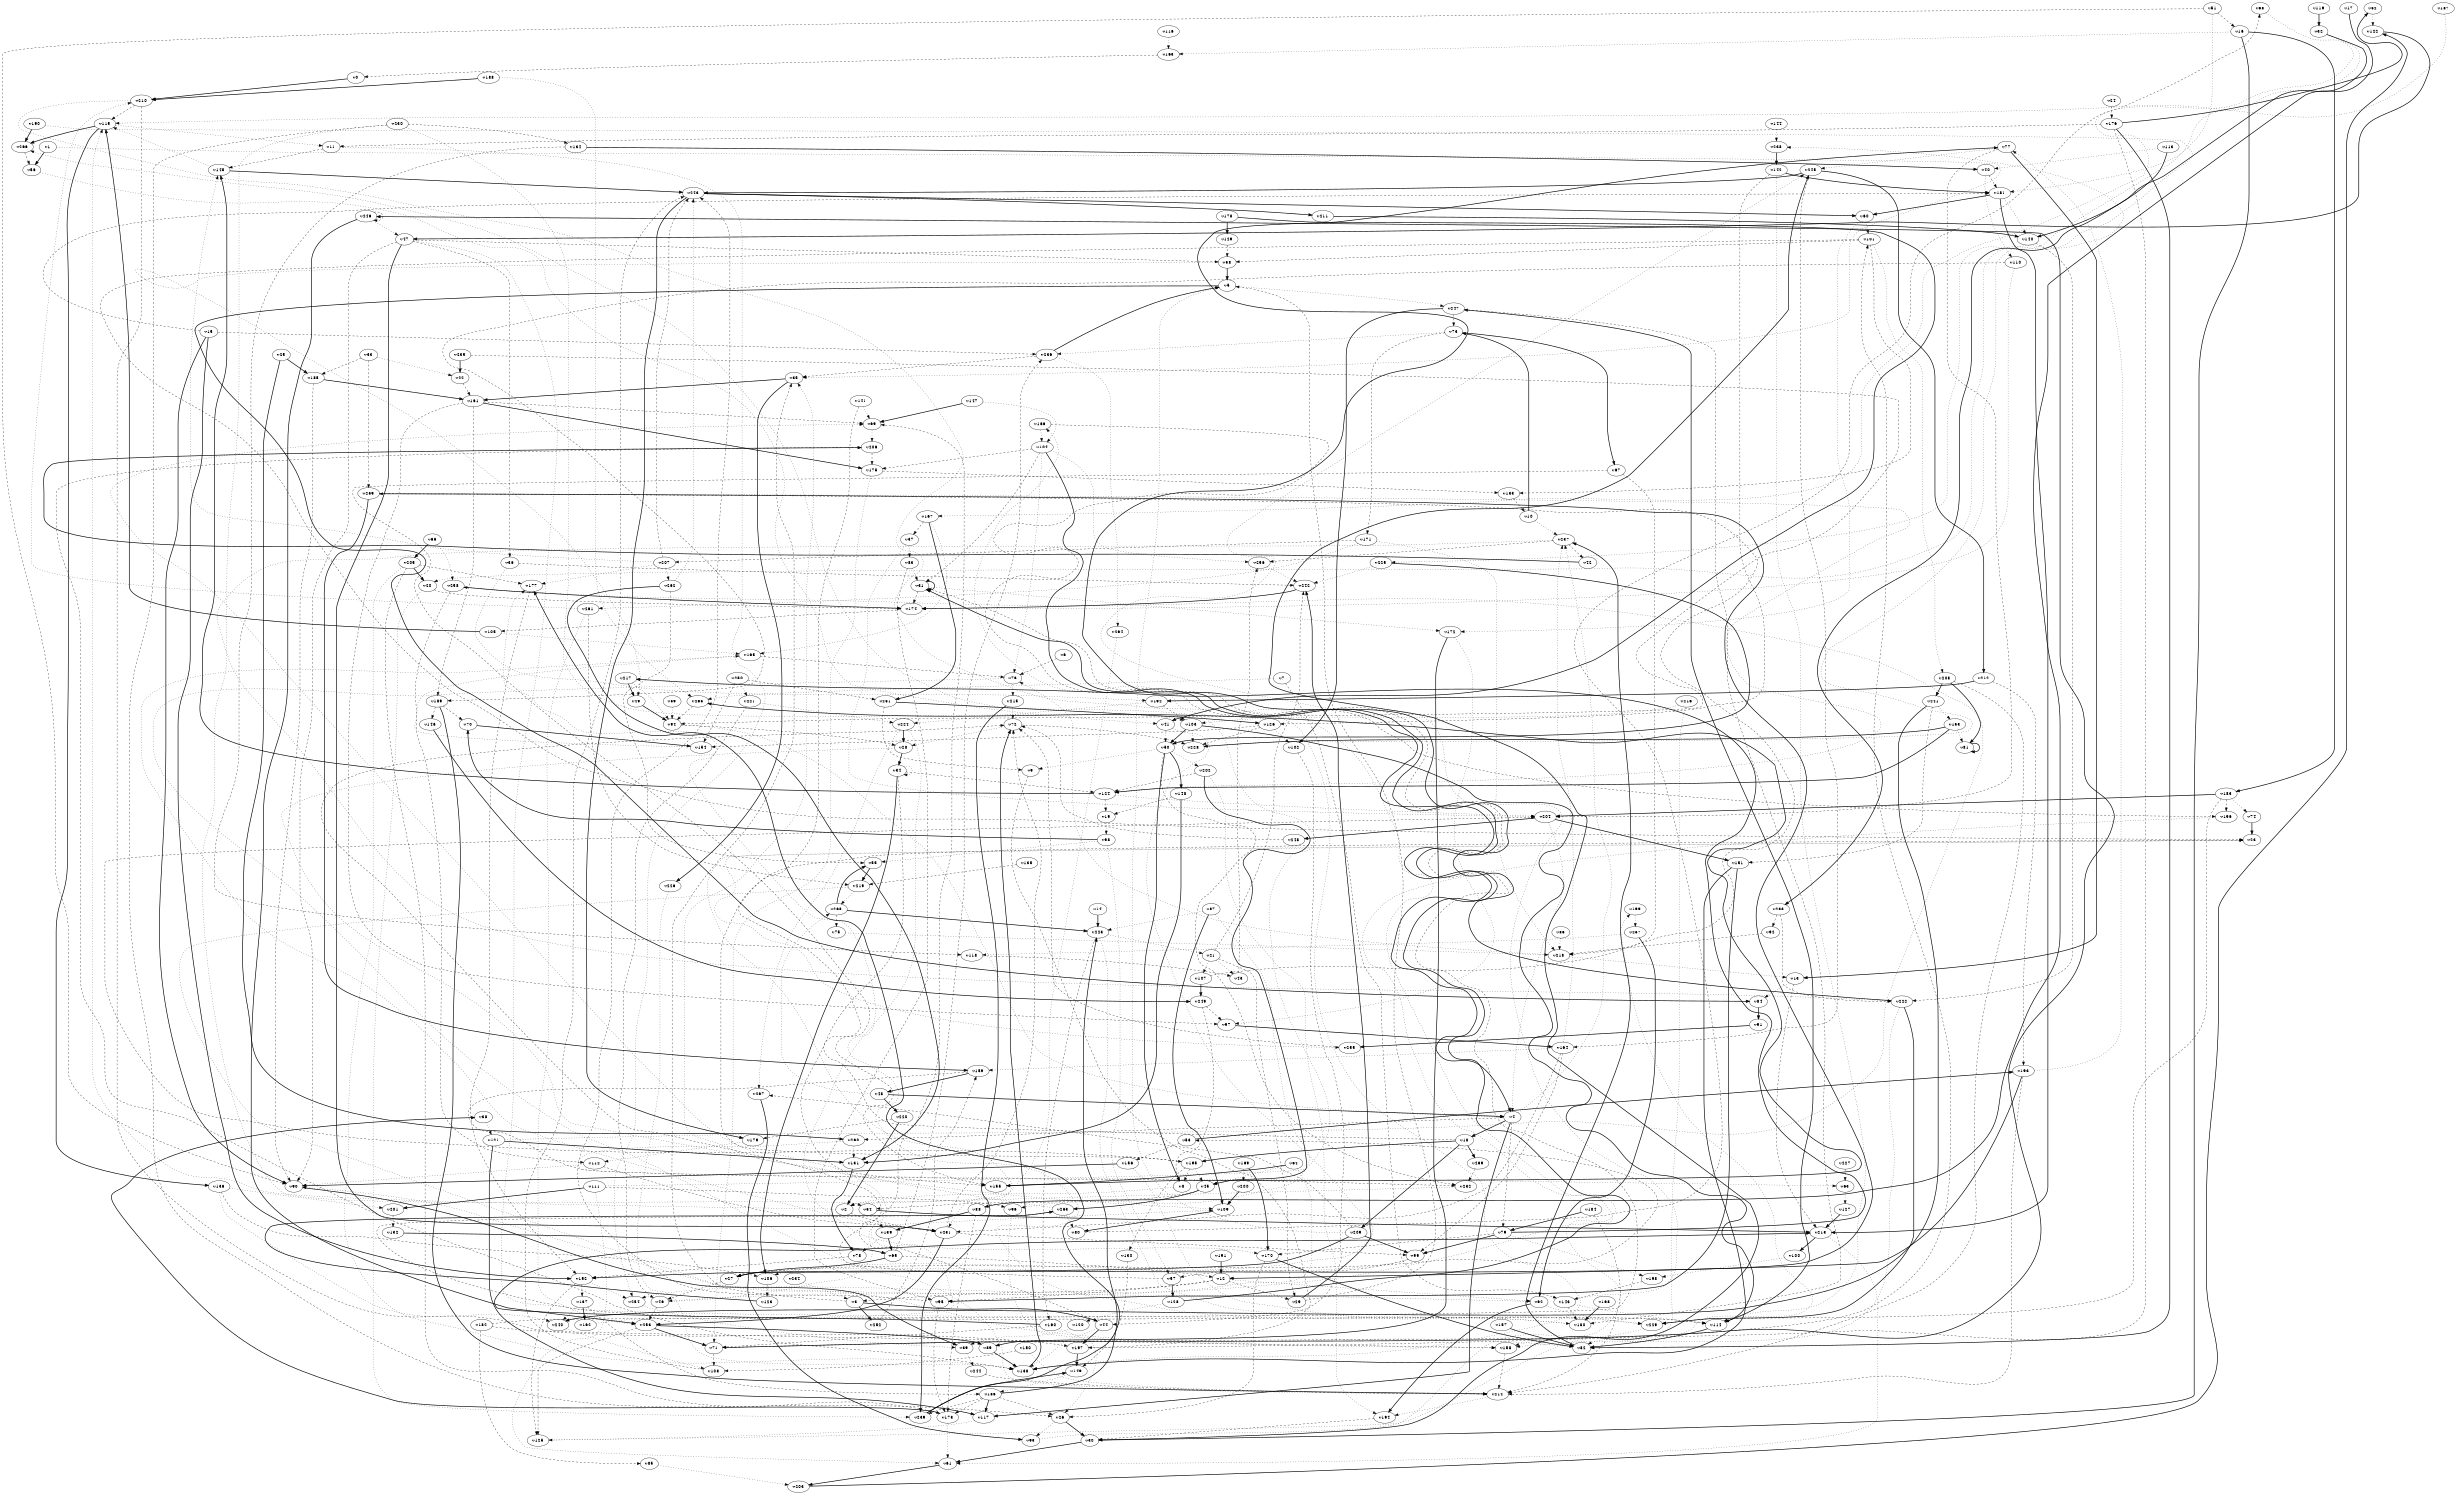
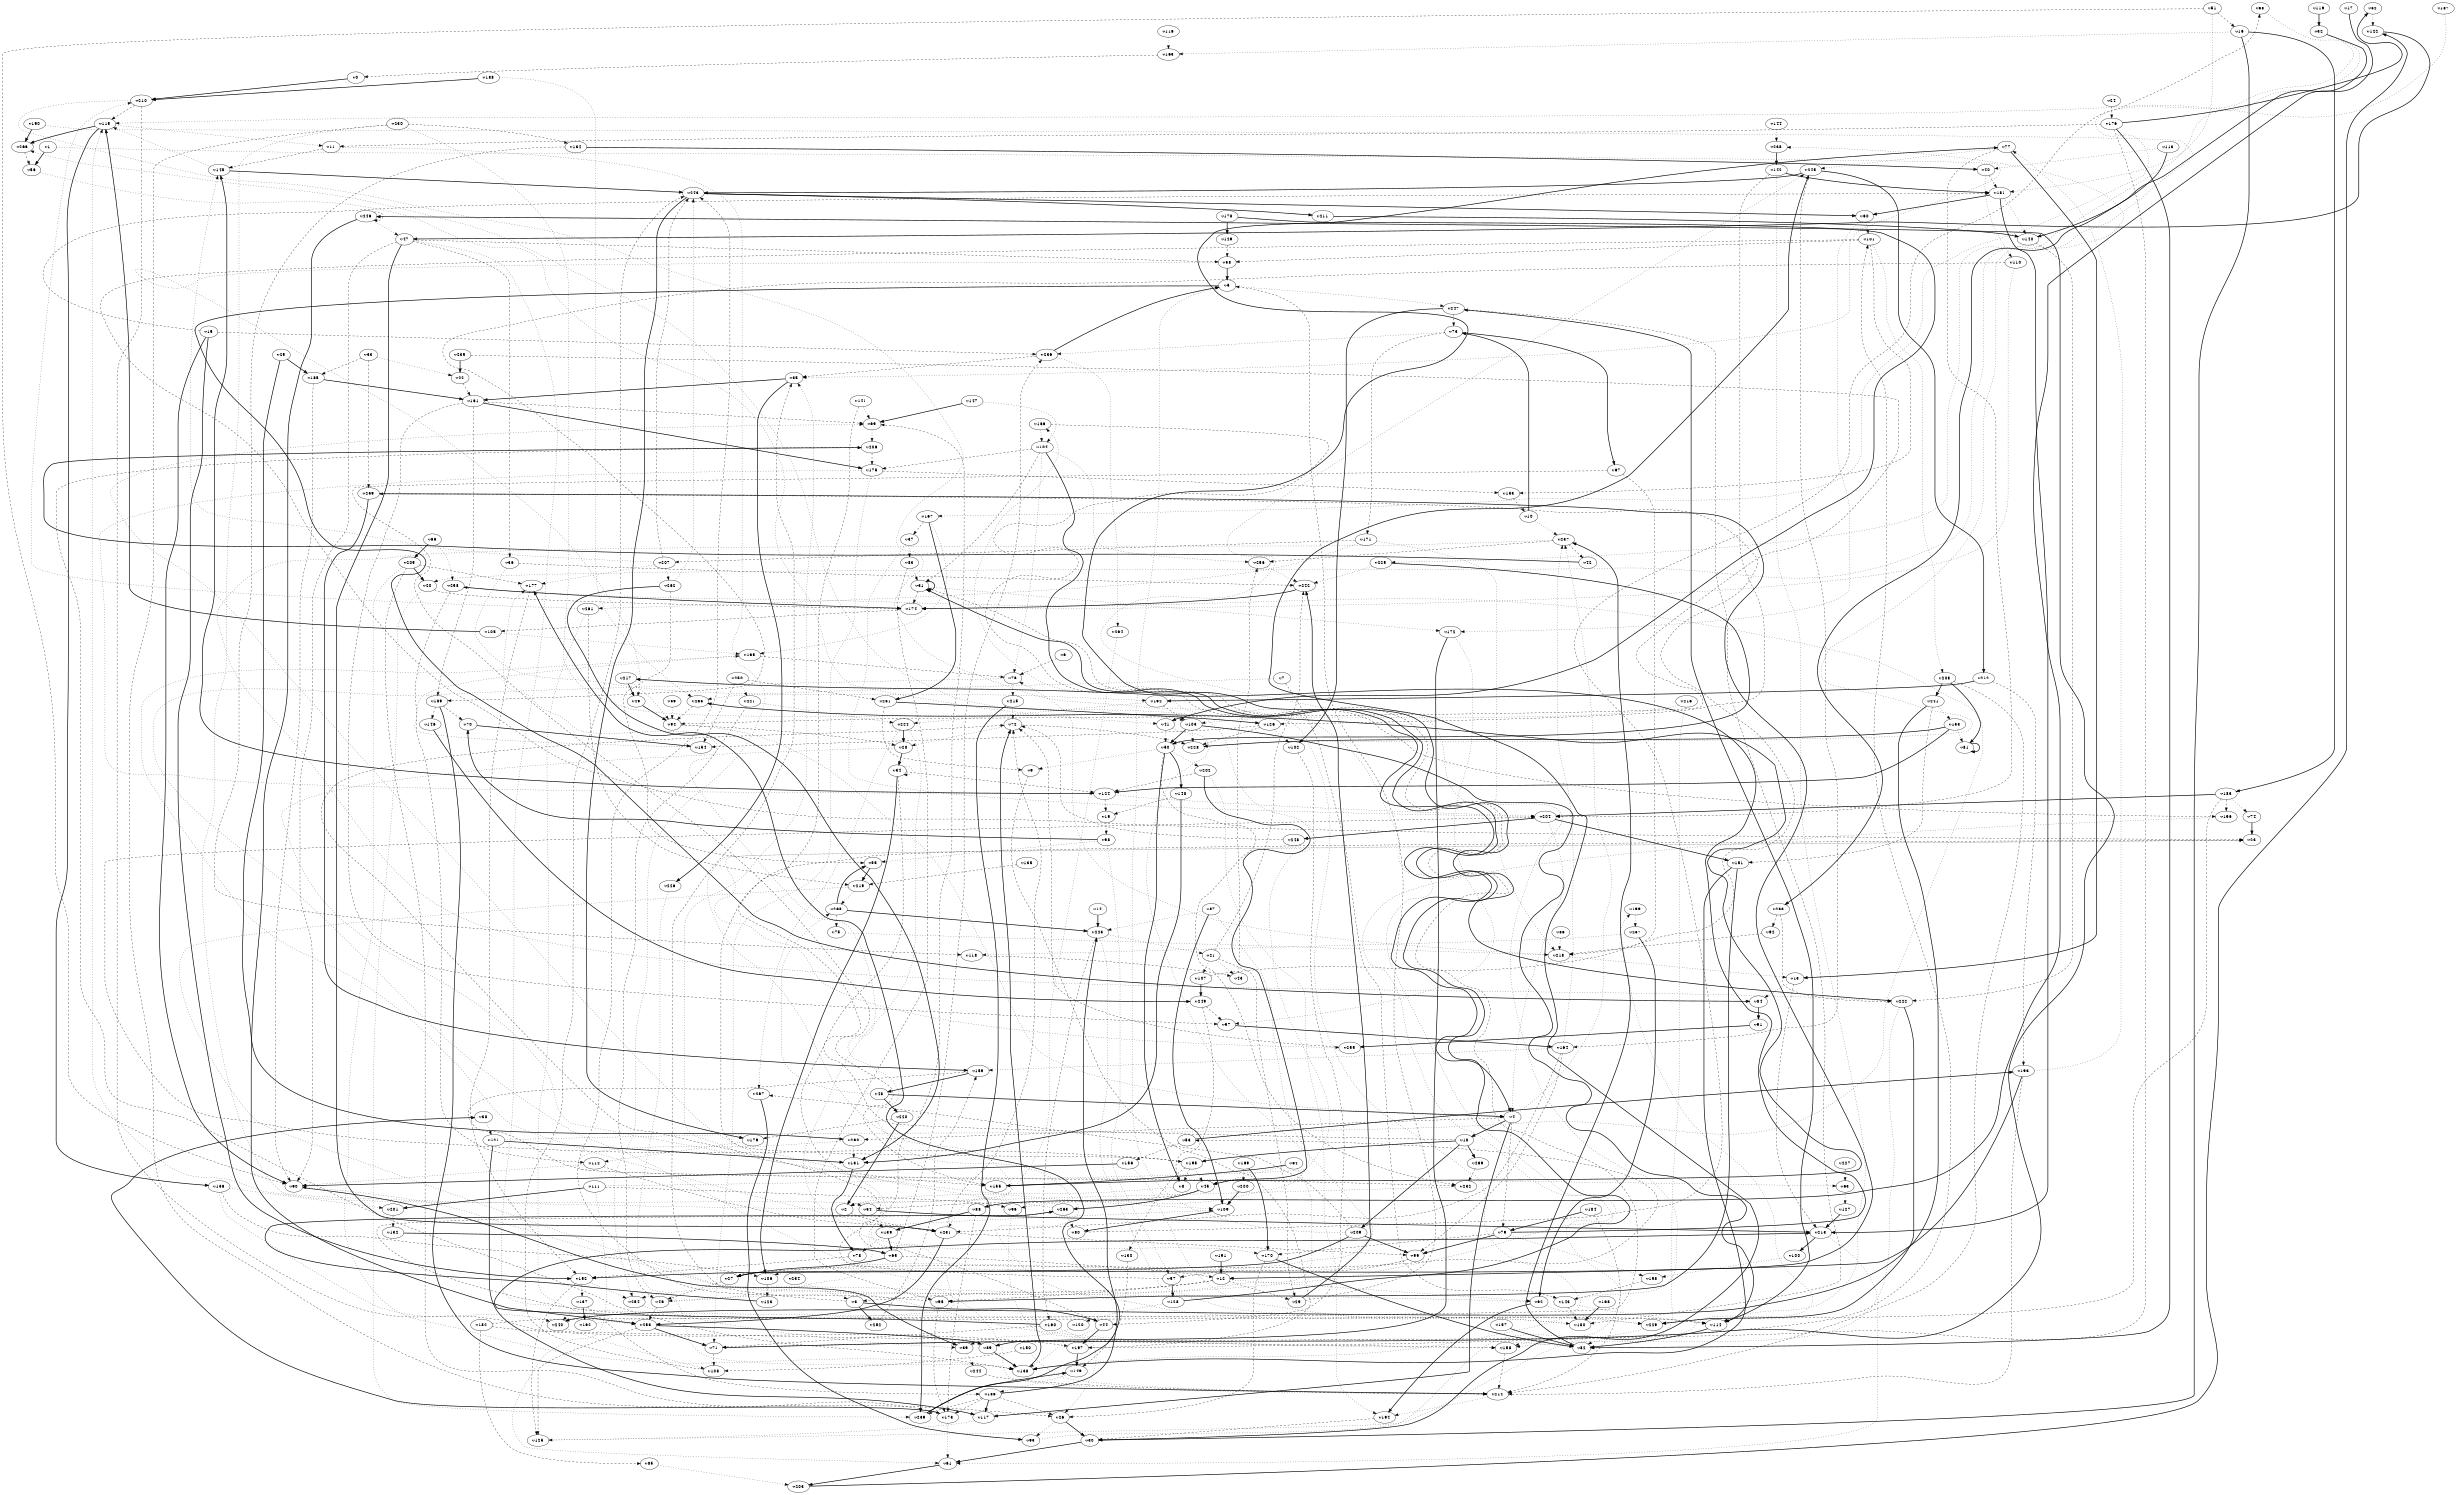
edge "v259" -> "v124": now "v175" -> "v124"
